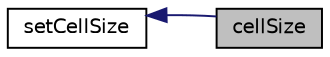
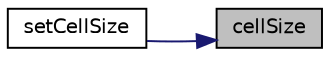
edge "cellSize" -> "setCellSize": reversed
